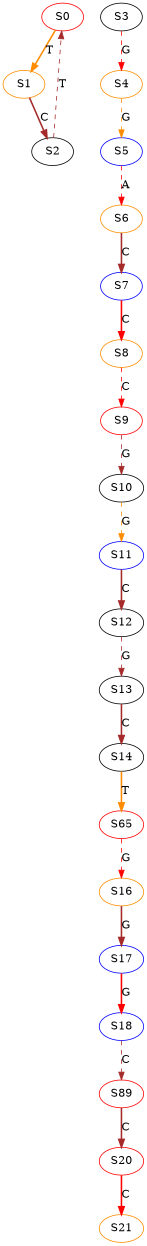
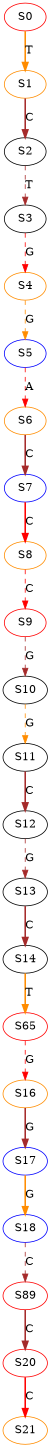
edge "S2" -> "S0": now "S2" -> "S3"
node "S11": color blue -> black
edge "S17" -> "S18": color red -> darkorange
